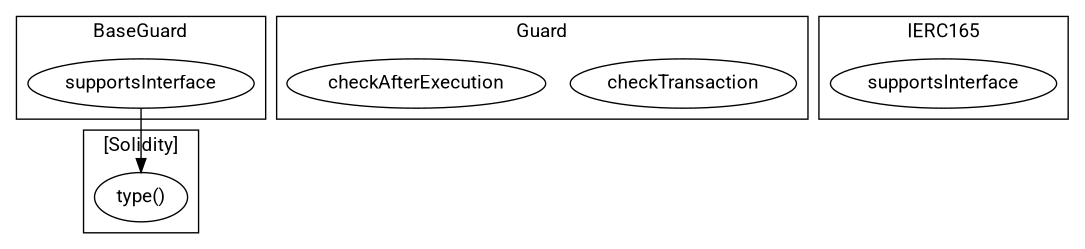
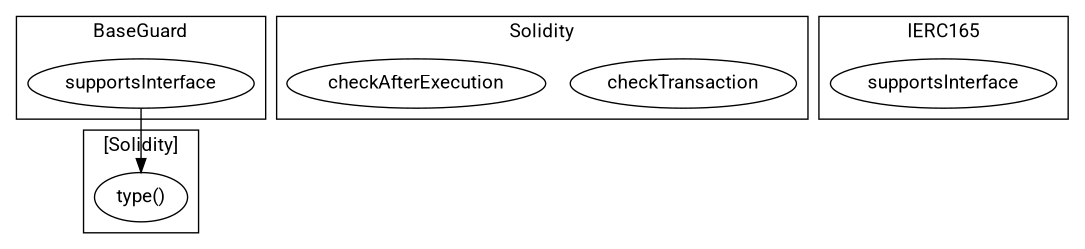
cluster "Guard": label "Guard" -> "Solidity"
